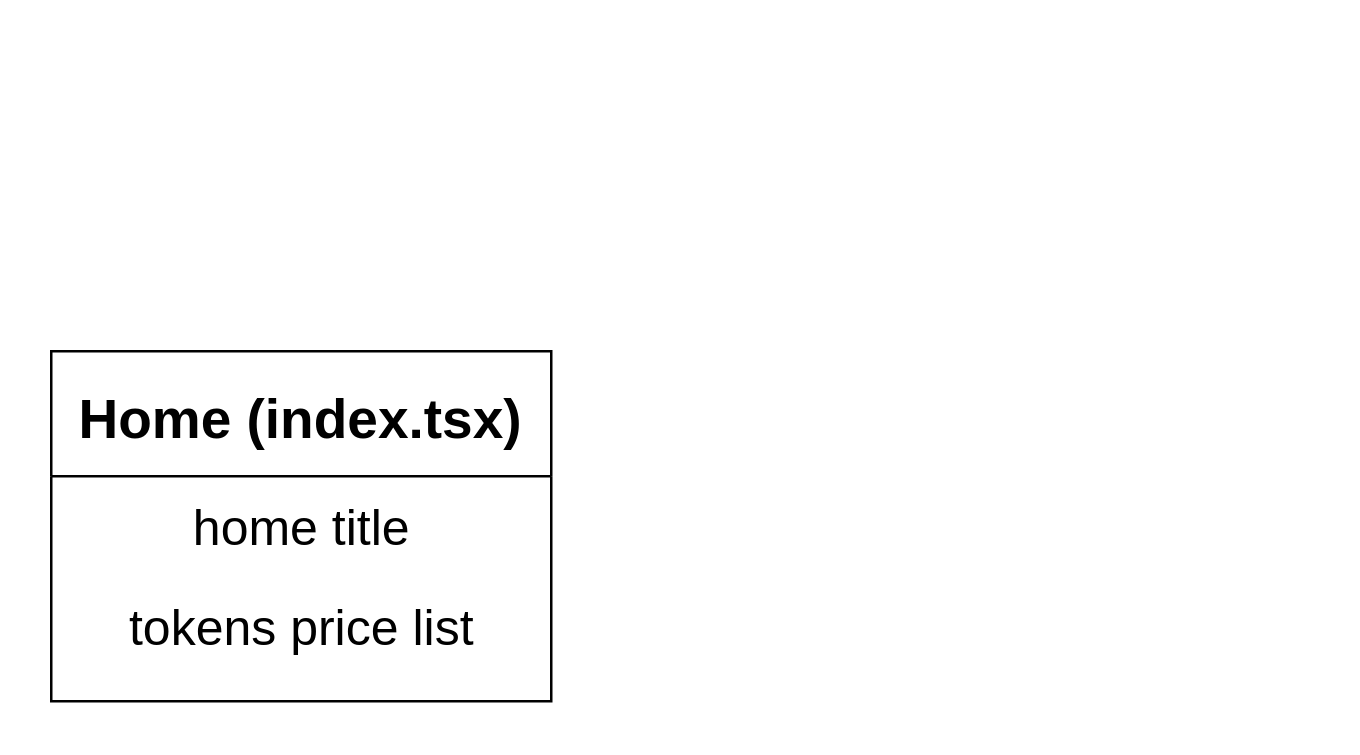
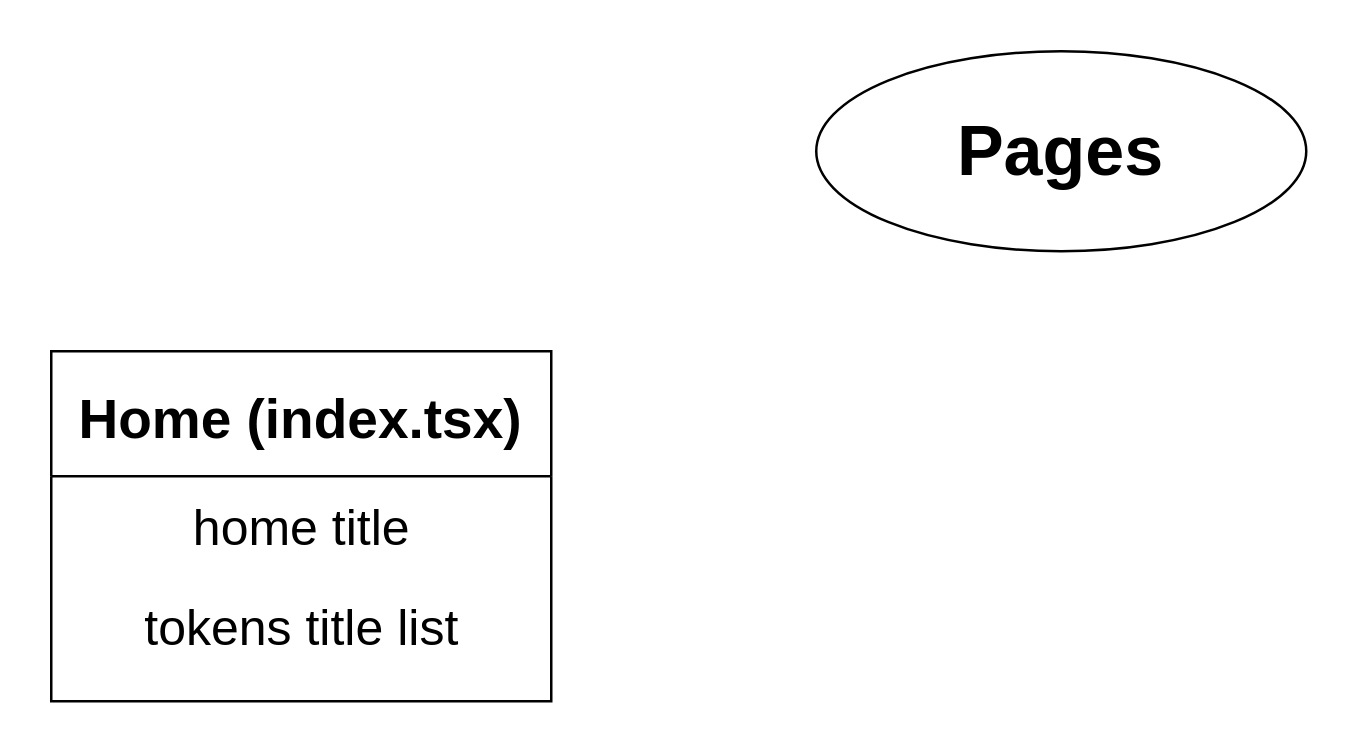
node "Pages": added
node "tokens price list": label "tokens price list" -> "tokens title list"
